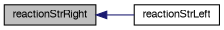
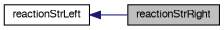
edge "reactionStrLeft" -> "reactionStrRight": reversed
